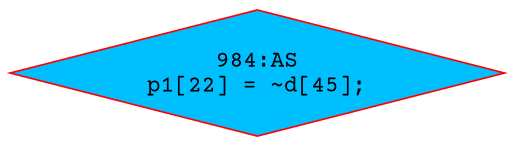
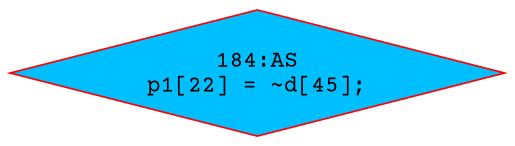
node "984:AS p1[22] = ~d[45];": label "984:AS p1[22] = ~d[45];" -> "184:AS p1[22] = ~d[45];"
